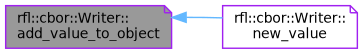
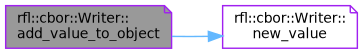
edge "rfl::cbor::Writer:: new_value" -> "rfl::cbor::Writer:: add_value_to_object": reversed
